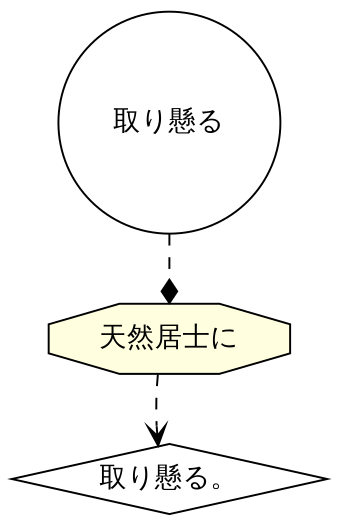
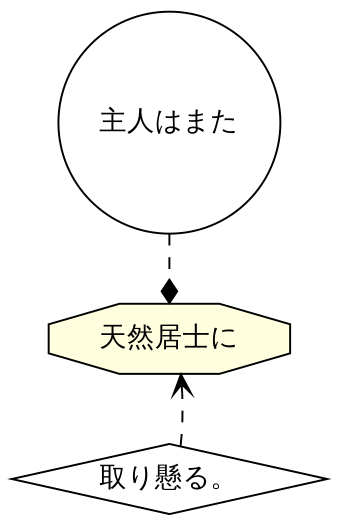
node "取り懸る": label "取り懸る" -> "主人はまた"
edge "天然居士に" -> "取り懸る。": reversed
